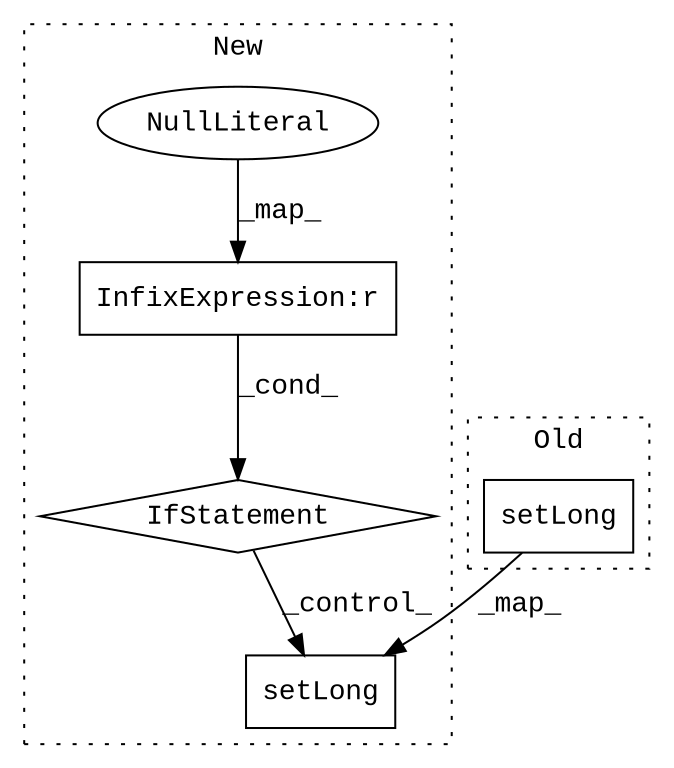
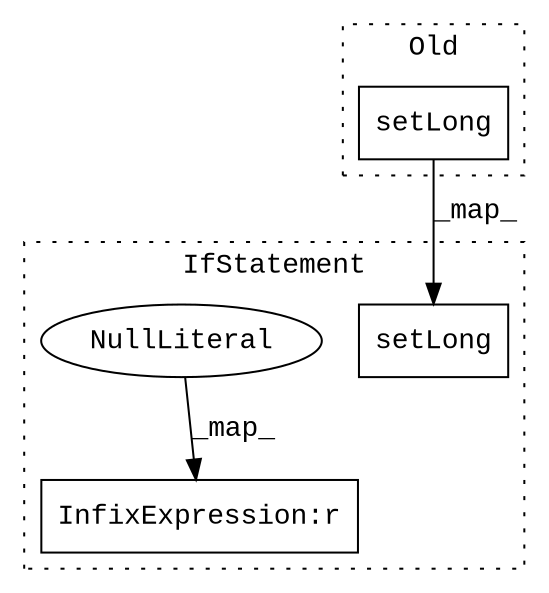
cluster "New": label "New" -> "IfStatement"
node "IfStatement": removed
